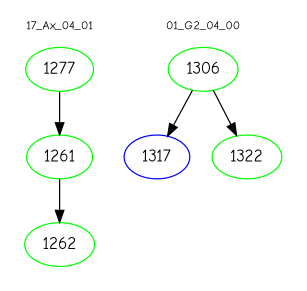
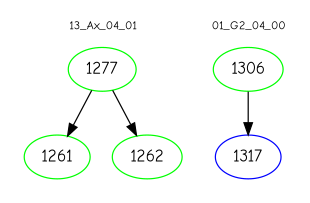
cluster "17_Ax_04_01": label "17_Ax_04_01" -> "13_Ax_04_01"
node "1322": removed
edge "1261" -> "1262": now "1277" -> "1262"
